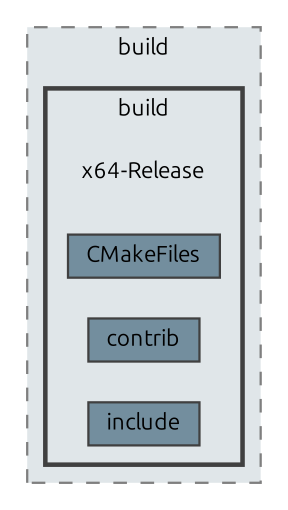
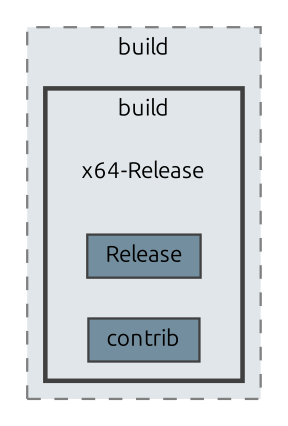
node "CMakeFiles": label "CMakeFiles" -> "Release"
node "include": removed
